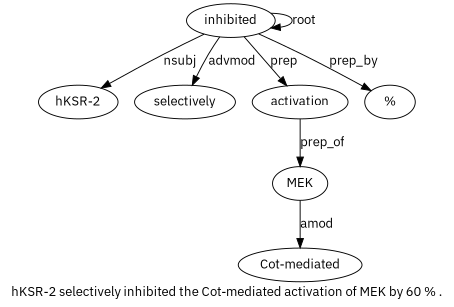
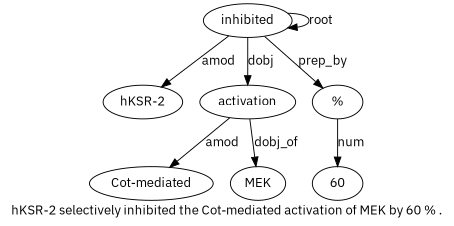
edge "inhibited" -> "hKSR-2": label "nsubj" -> "amod"
edge "inhibited" -> "activation": label "prep" -> "dobj"
node "selectively": removed
edge "activation" -> "MEK": label "prep_of" -> "dobj_of"
node "60": added
edge "MEK" -> "Cot-mediated": now "activation" -> "Cot-mediated"
